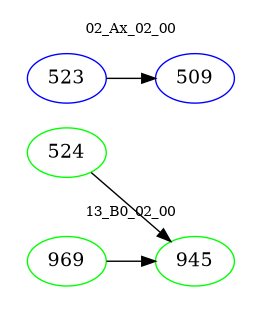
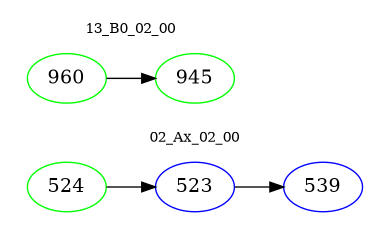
node "509": label "509" -> "539"
edge "524" -> "945": now "524" -> "523"
node "969": label "969" -> "960"
